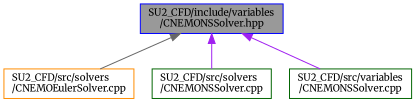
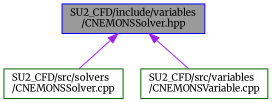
node "SU2_CFD/src/solvers /CNEMOEulerSolver.cpp": removed
node "SU2_CFD/src/variables /CNEMONSSolver.cpp": label "SU2_CFD/src/variables /CNEMONSSolver.cpp" -> "SU2_CFD/src/variables /CNEMONSVariable.cpp"
